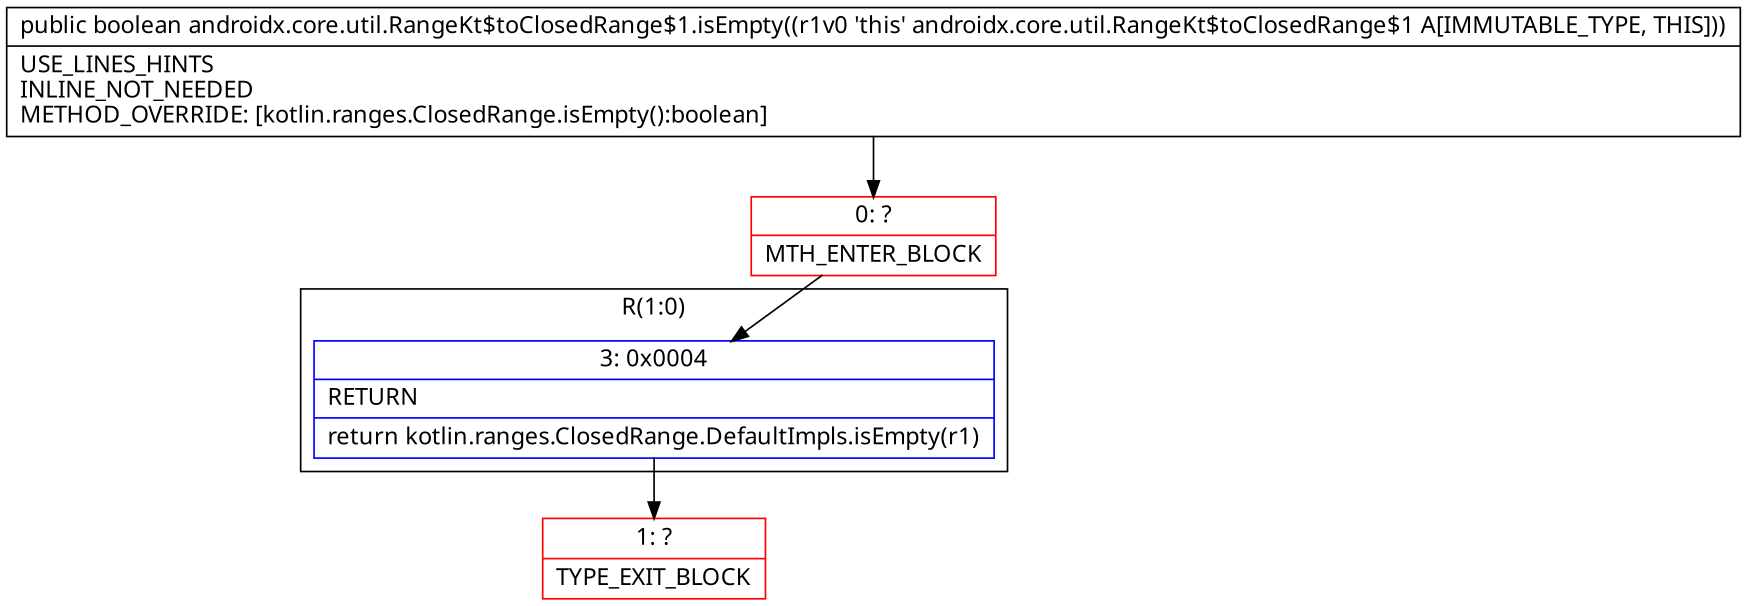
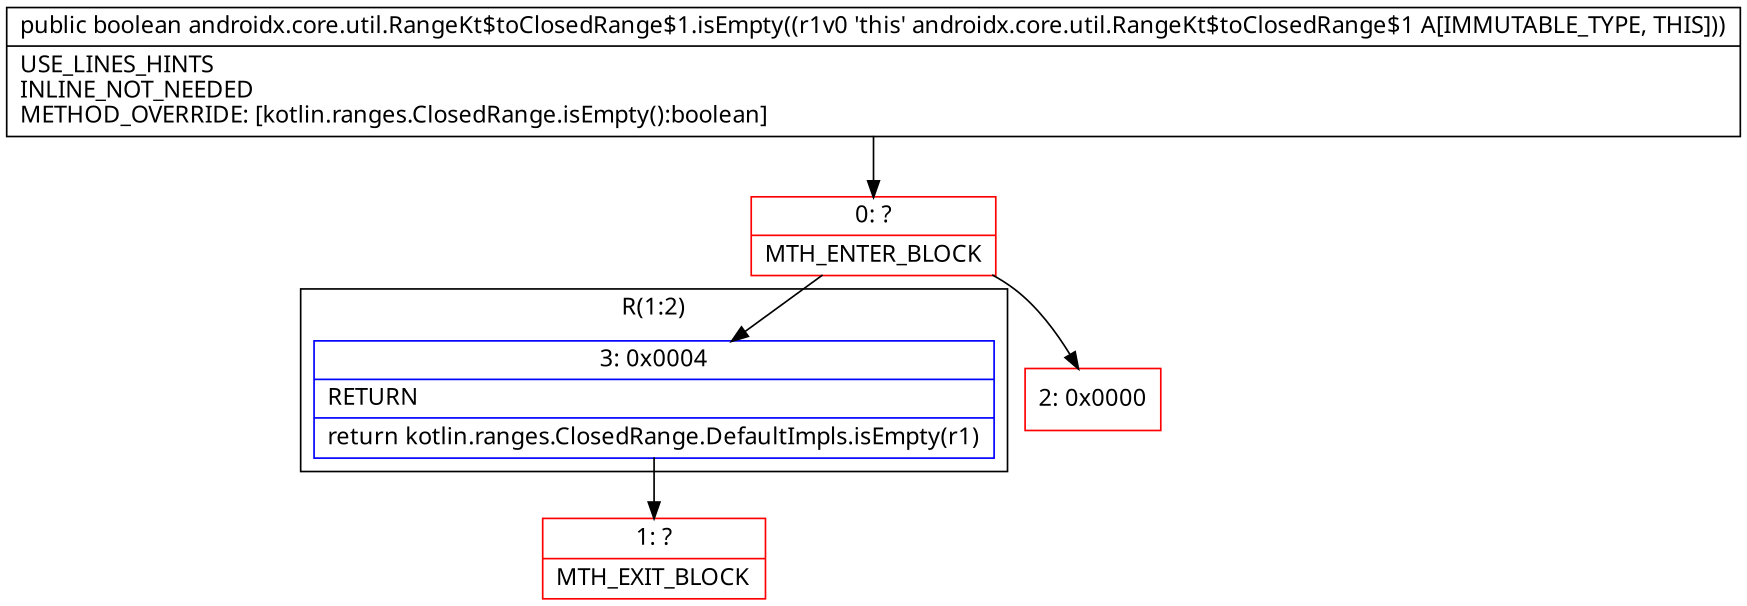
cluster "R(1:0)": label "R(1:0)" -> "R(1:2)"
node "2: 0x0000": added
node "1: ?": text "TYPE_EXIT_BLOCK" -> "MTH_EXIT_BLOCK"
